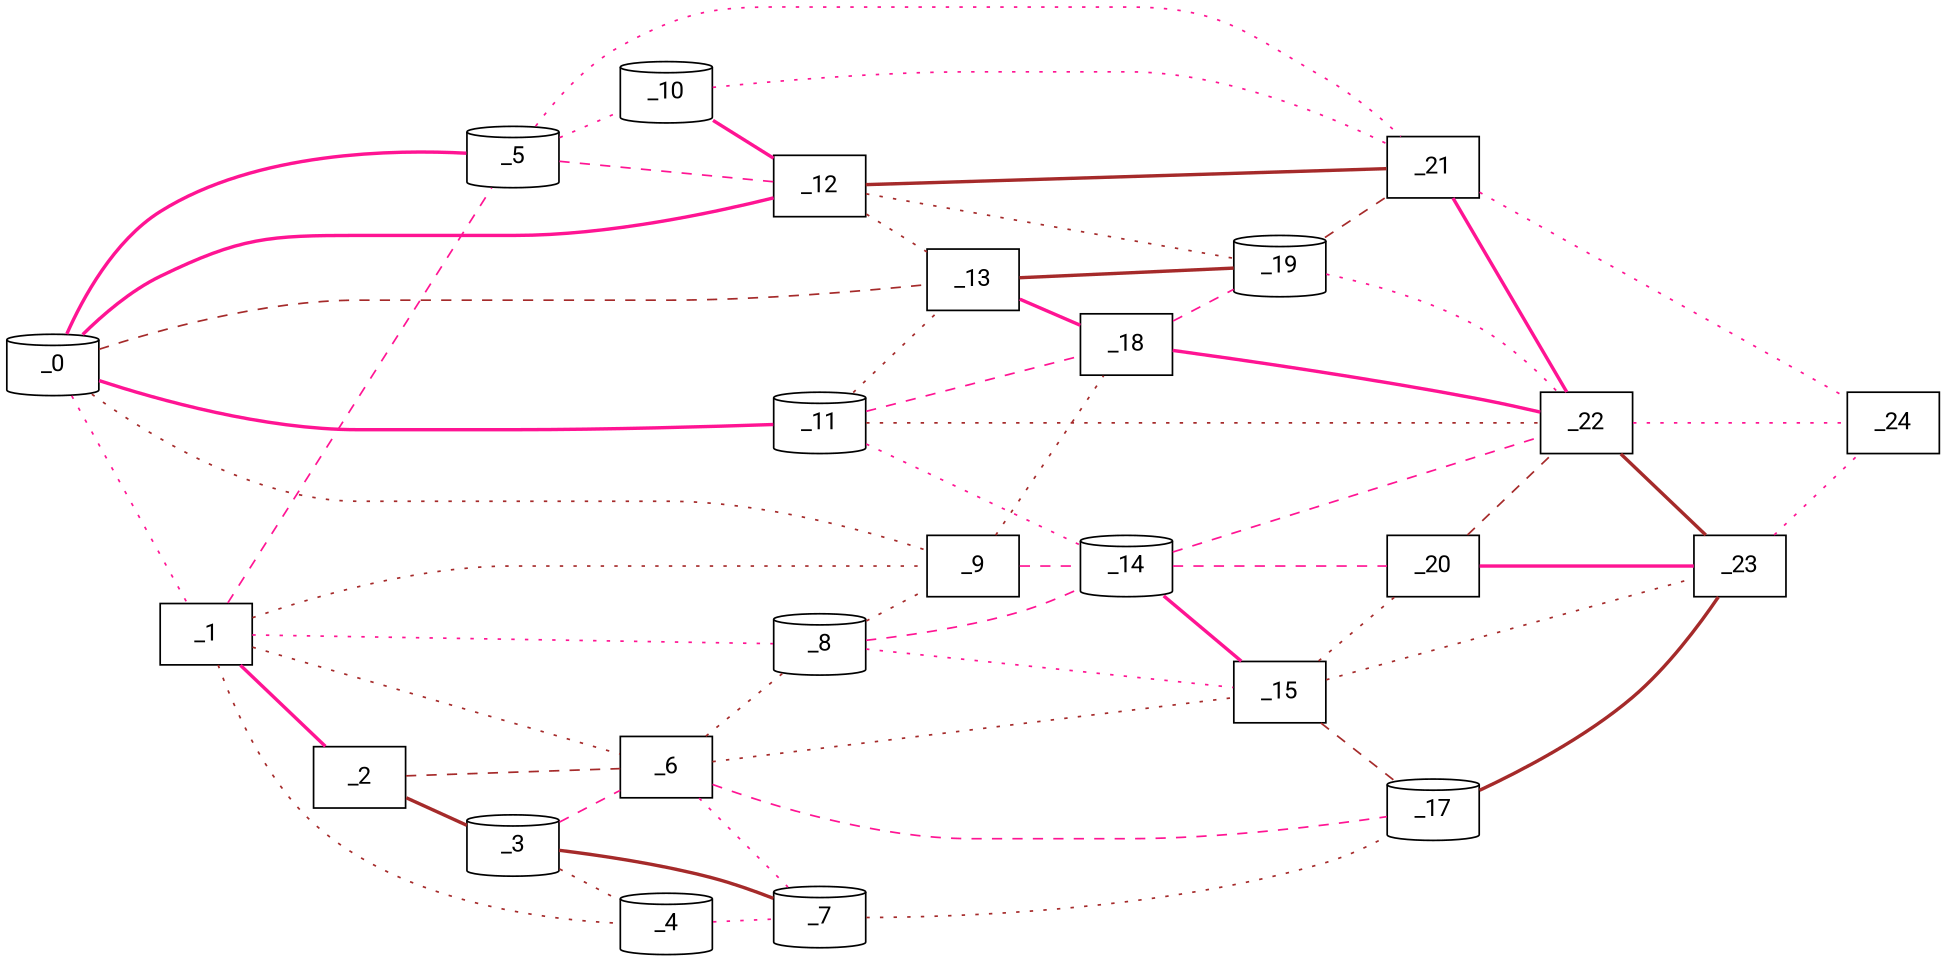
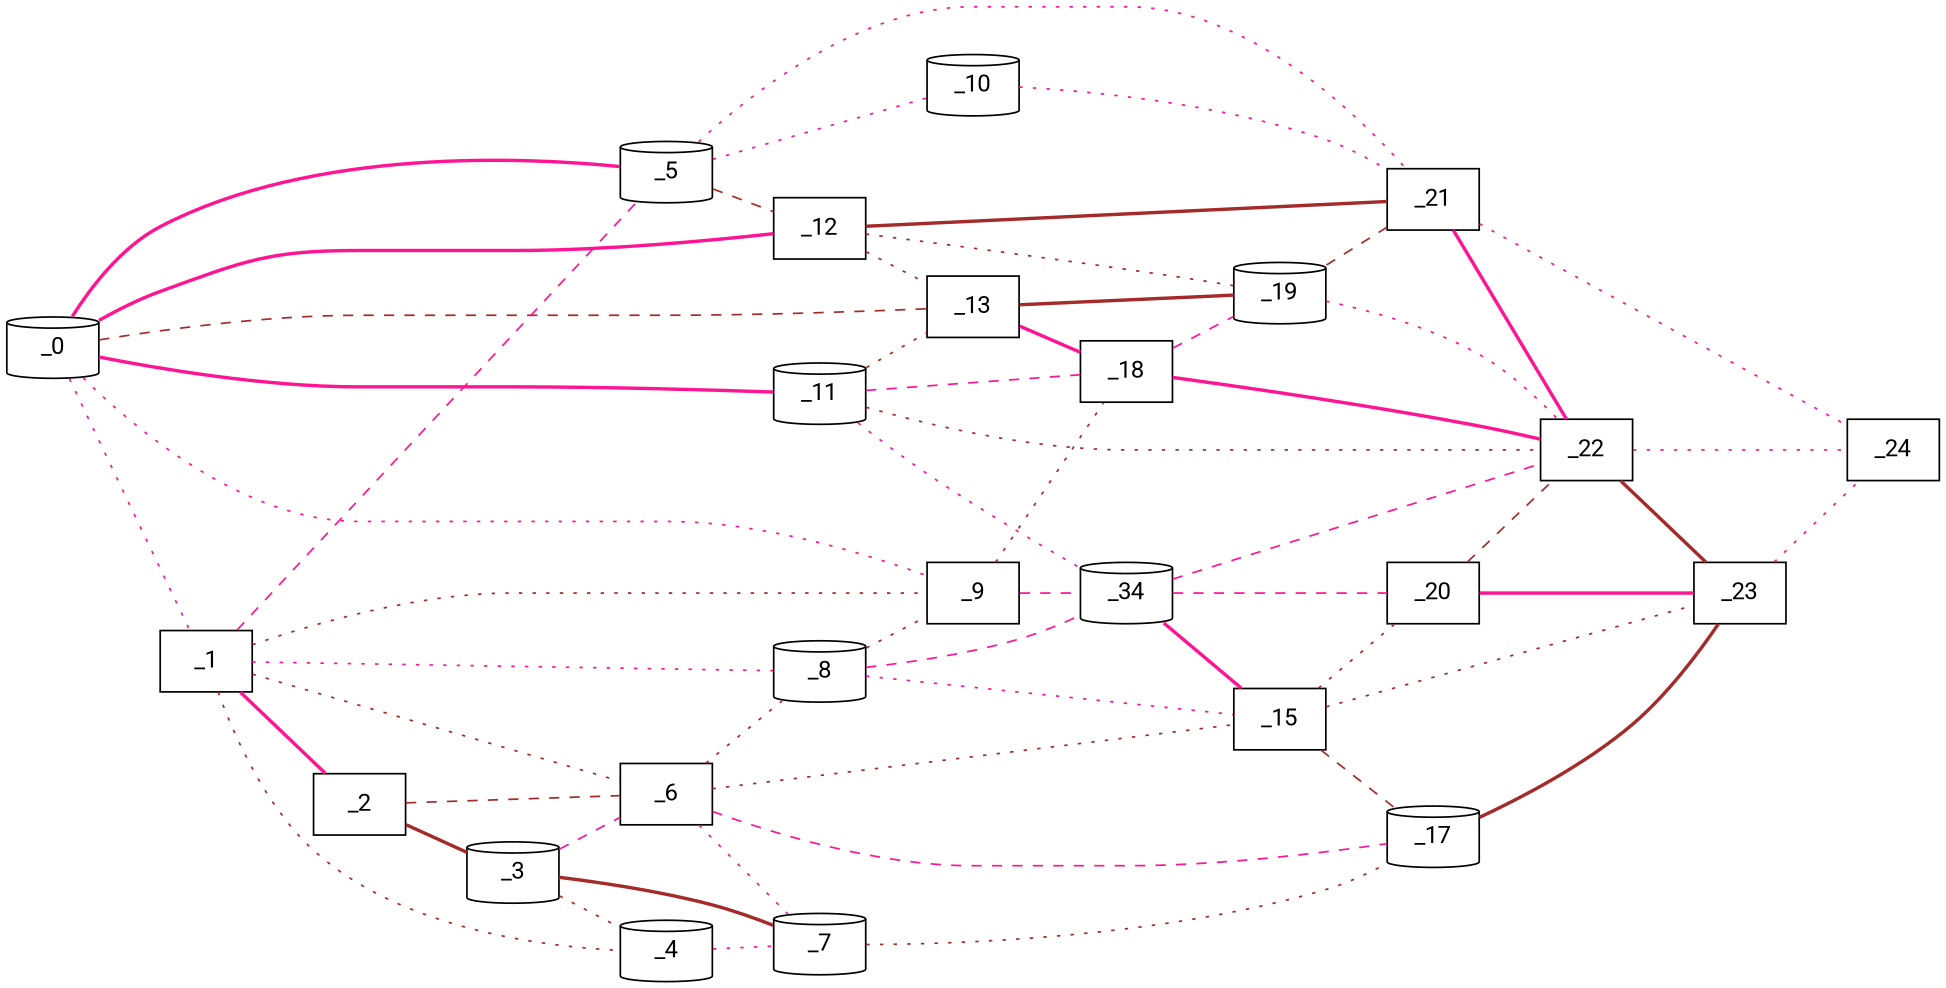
edge "_10" -- "_12": removed
edge "_5" -- "_12": color deeppink -> brown
edge "_0" -- "_9": color brown -> deeppink
node "_14": label "_14" -> "_34"
